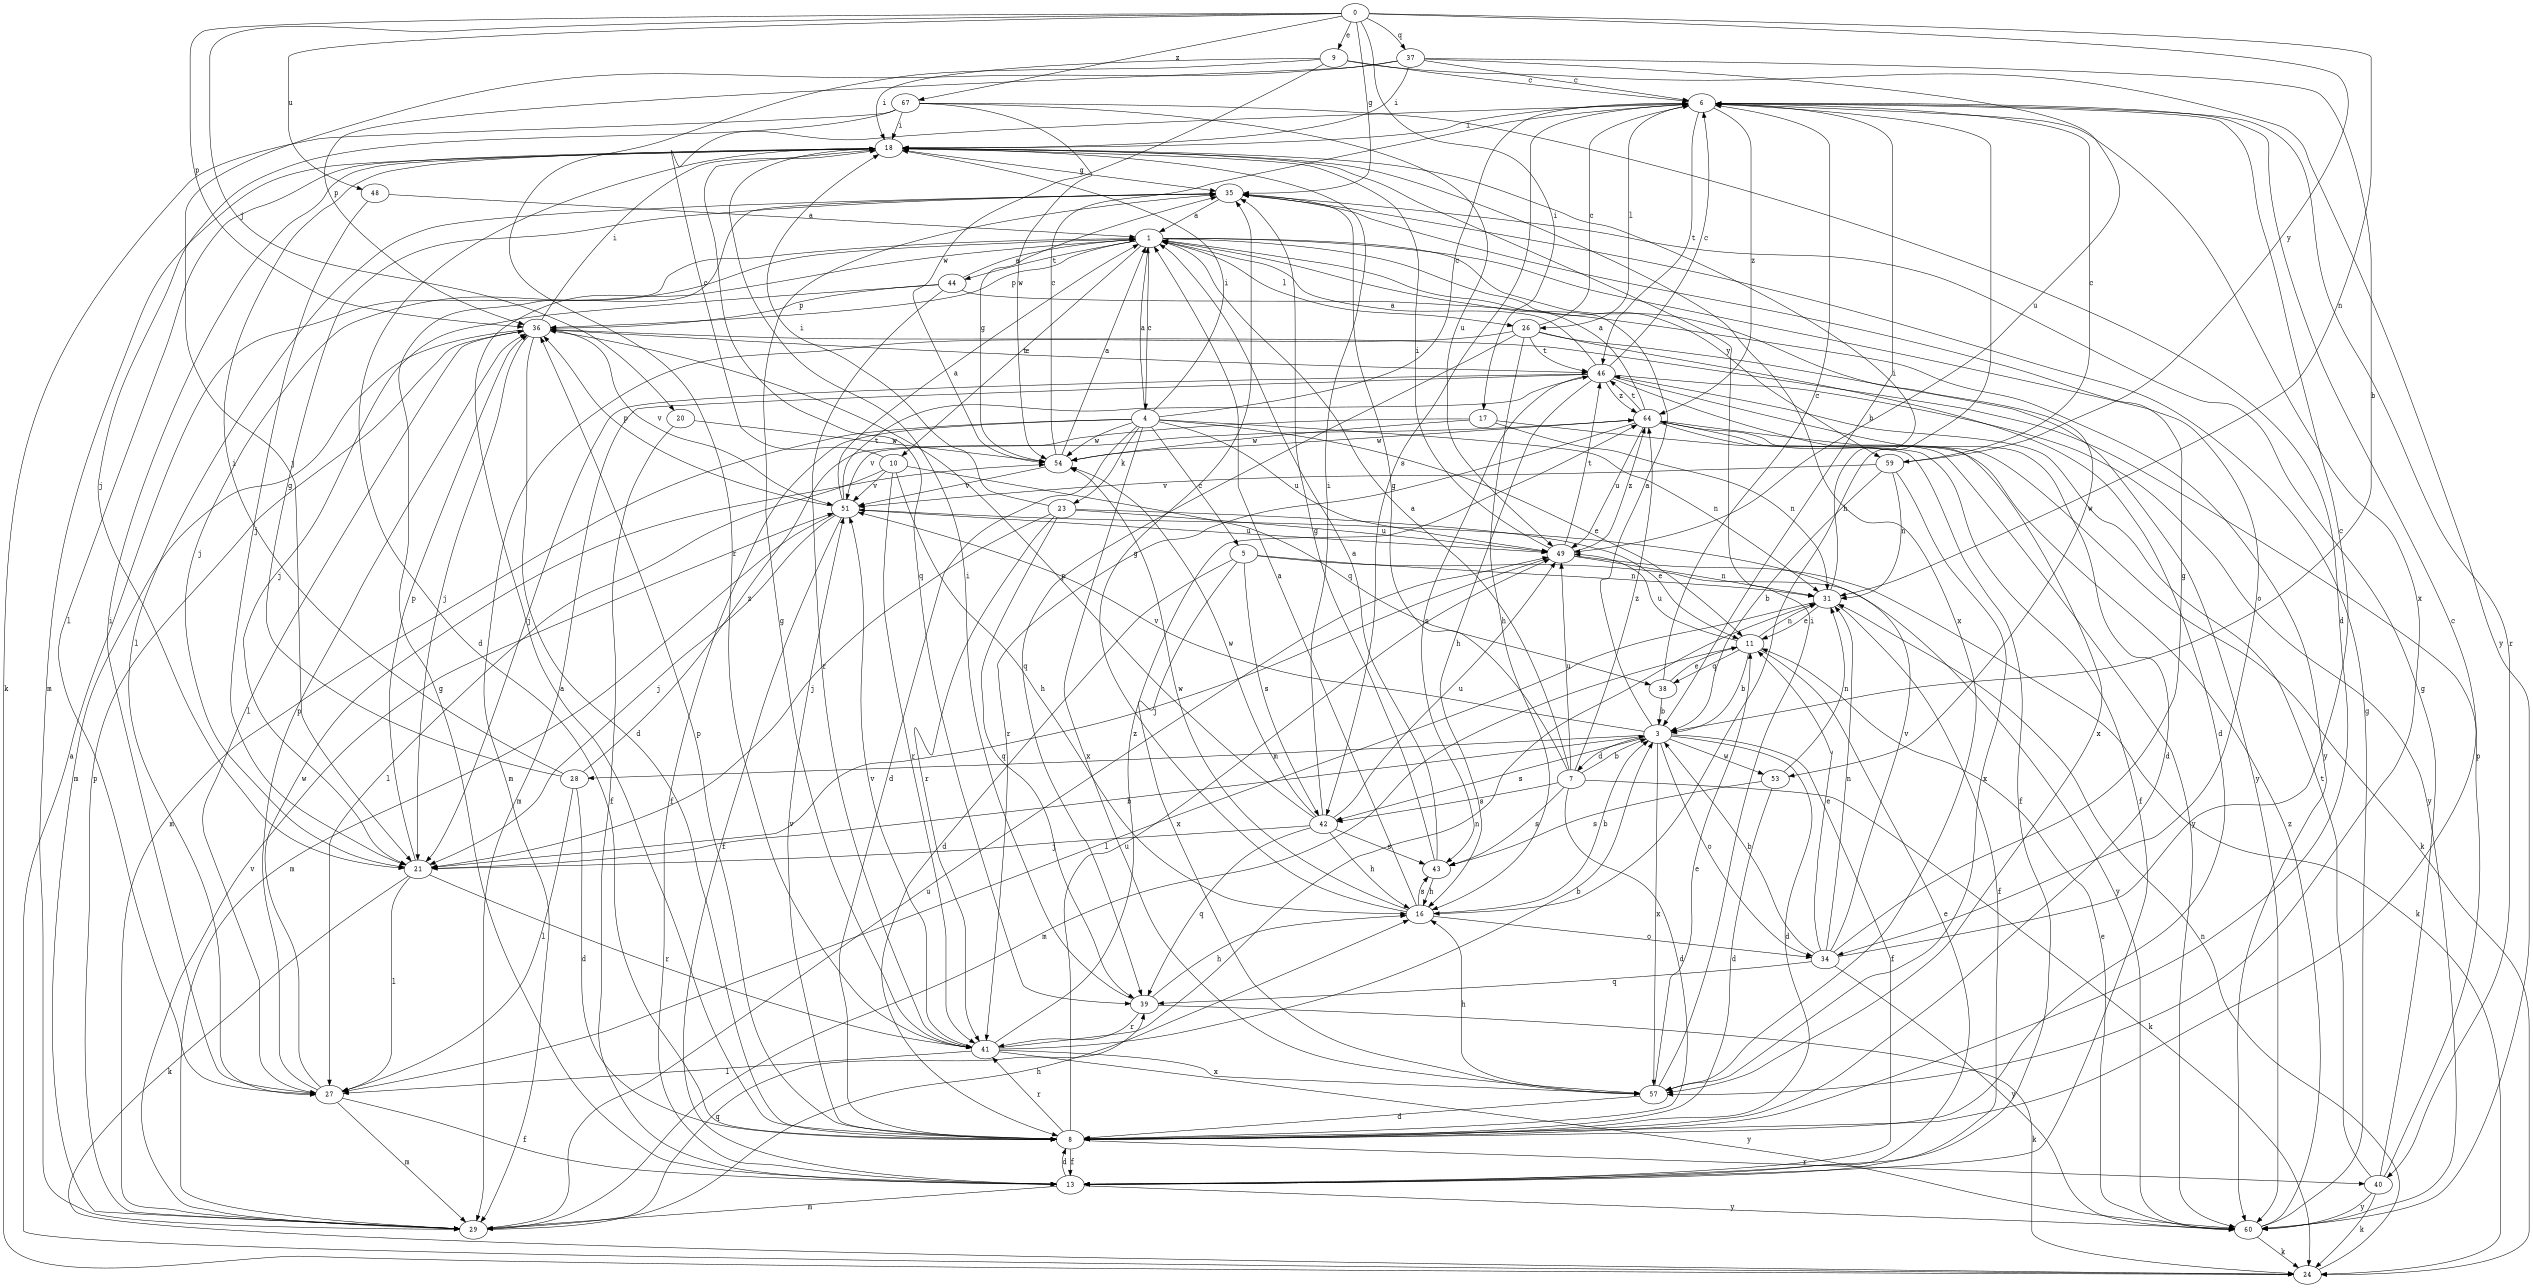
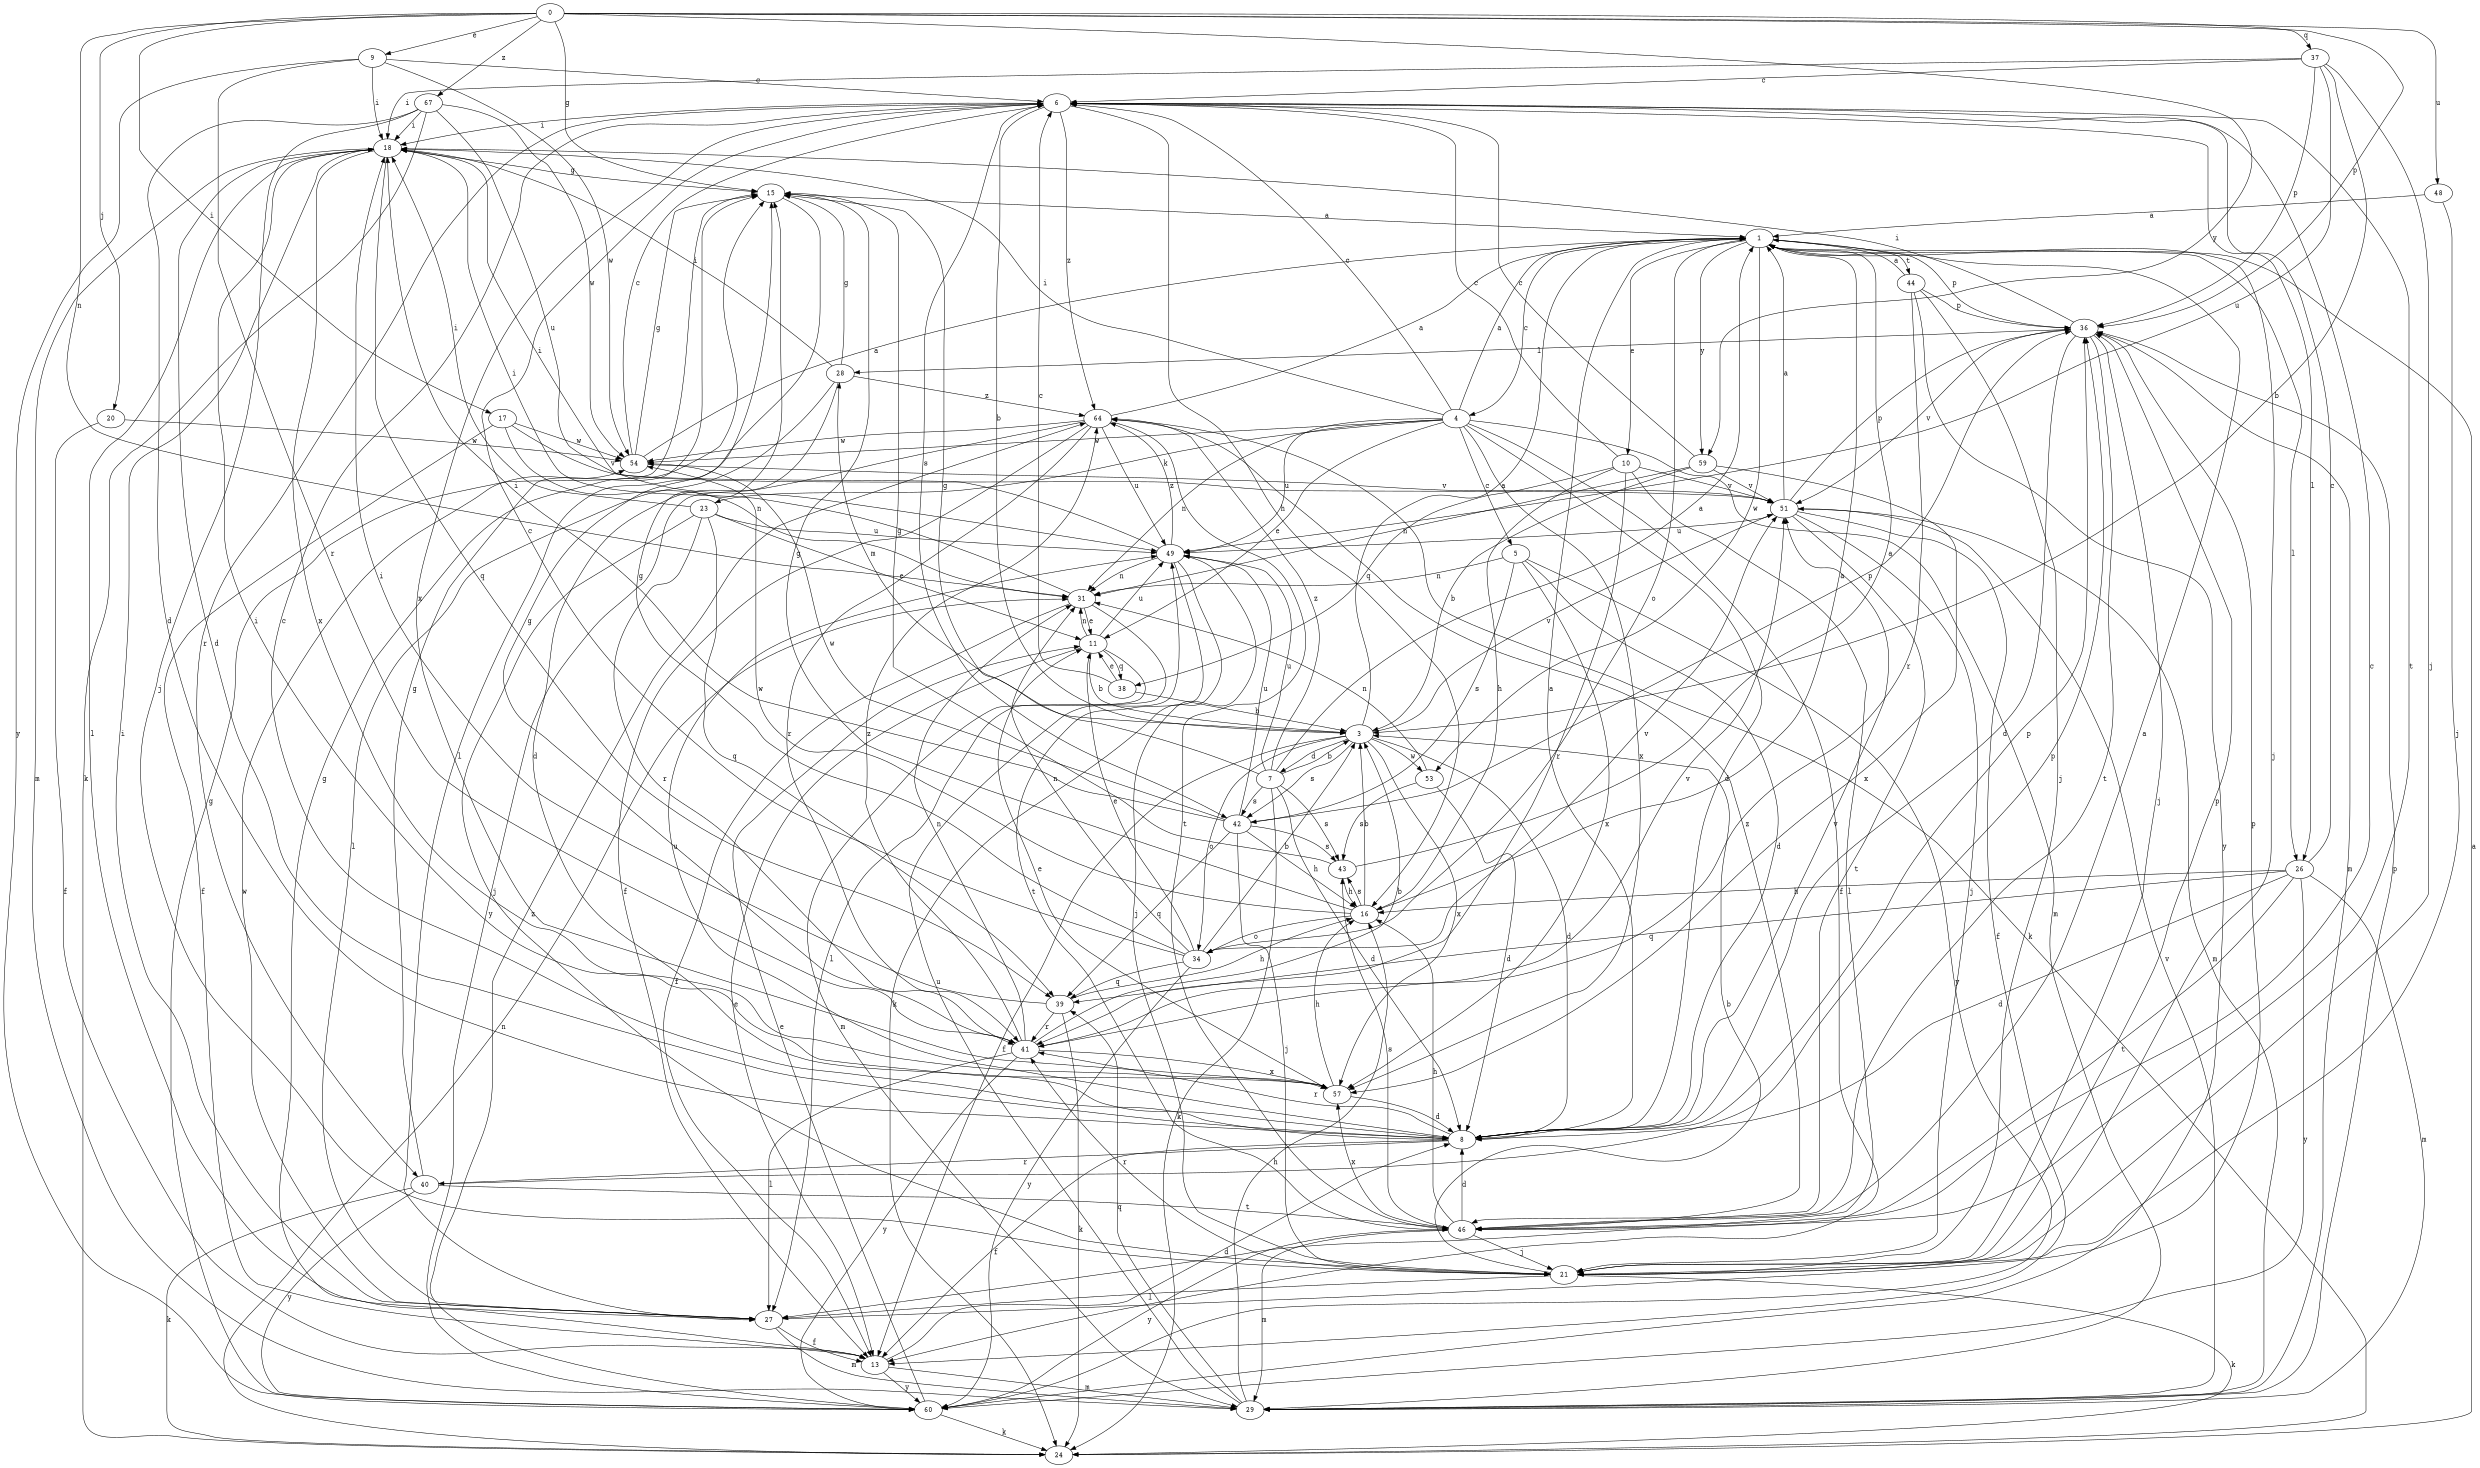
node "35": label "35" -> "15"
edge "36" -> "27": now "36" -> "28"
